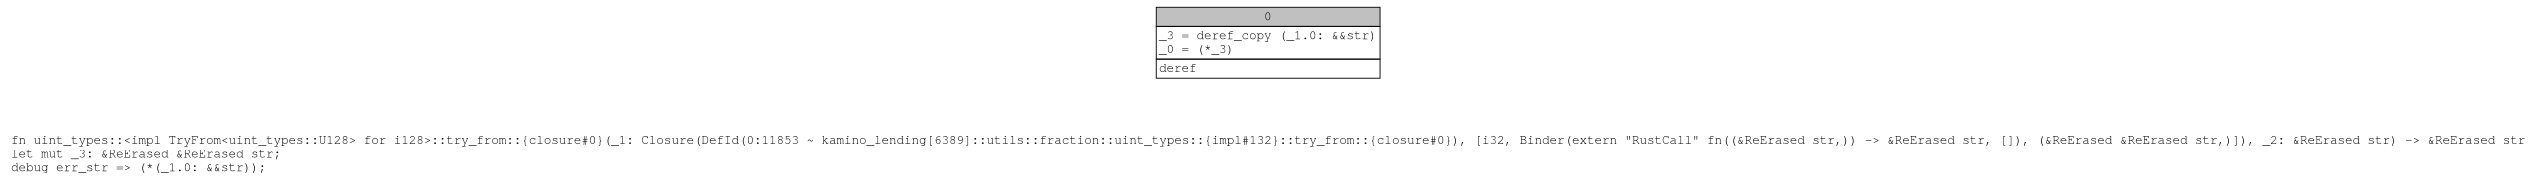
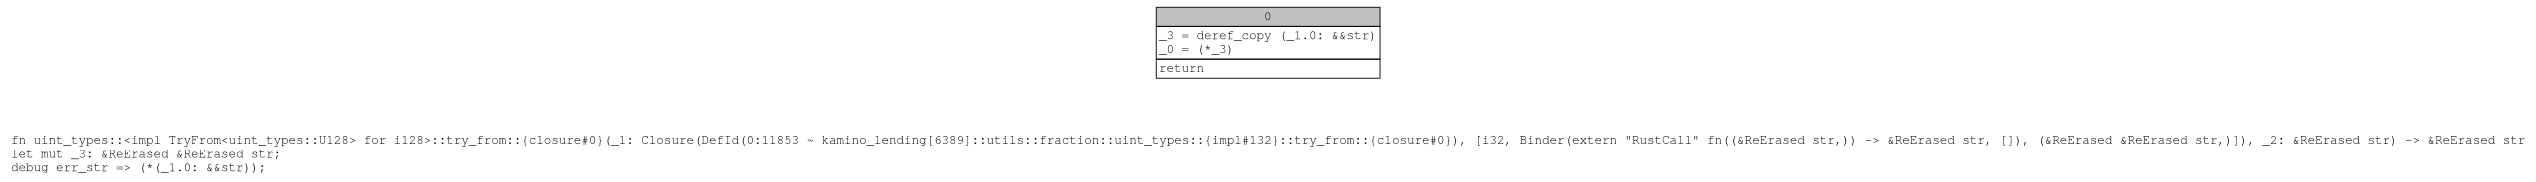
node "0": text "deref" -> "return"
